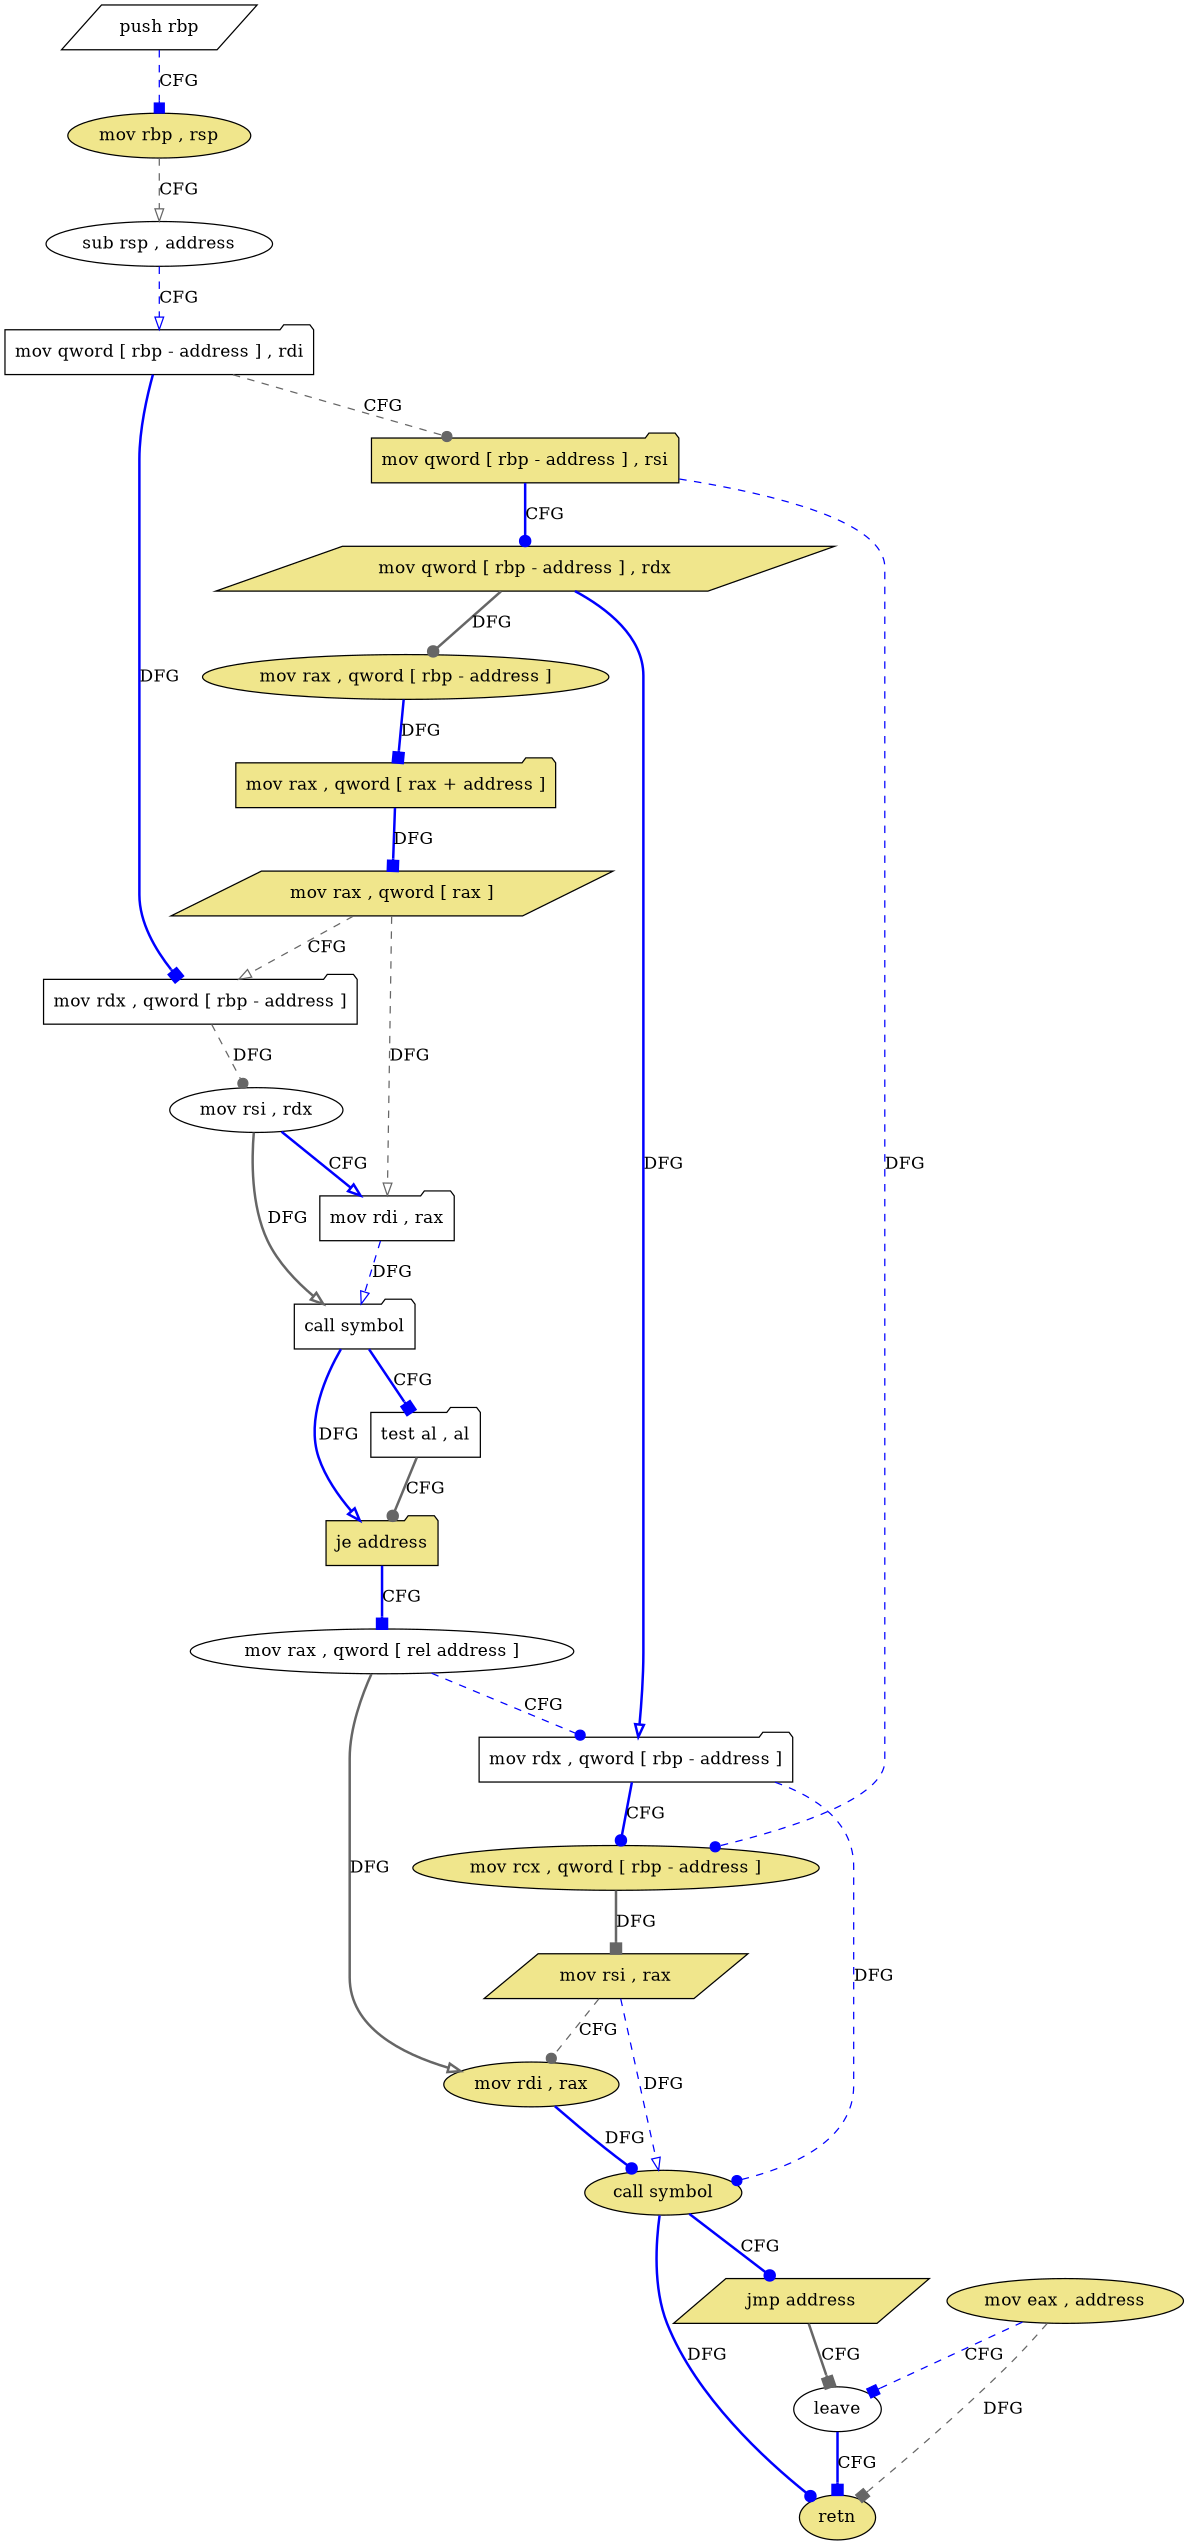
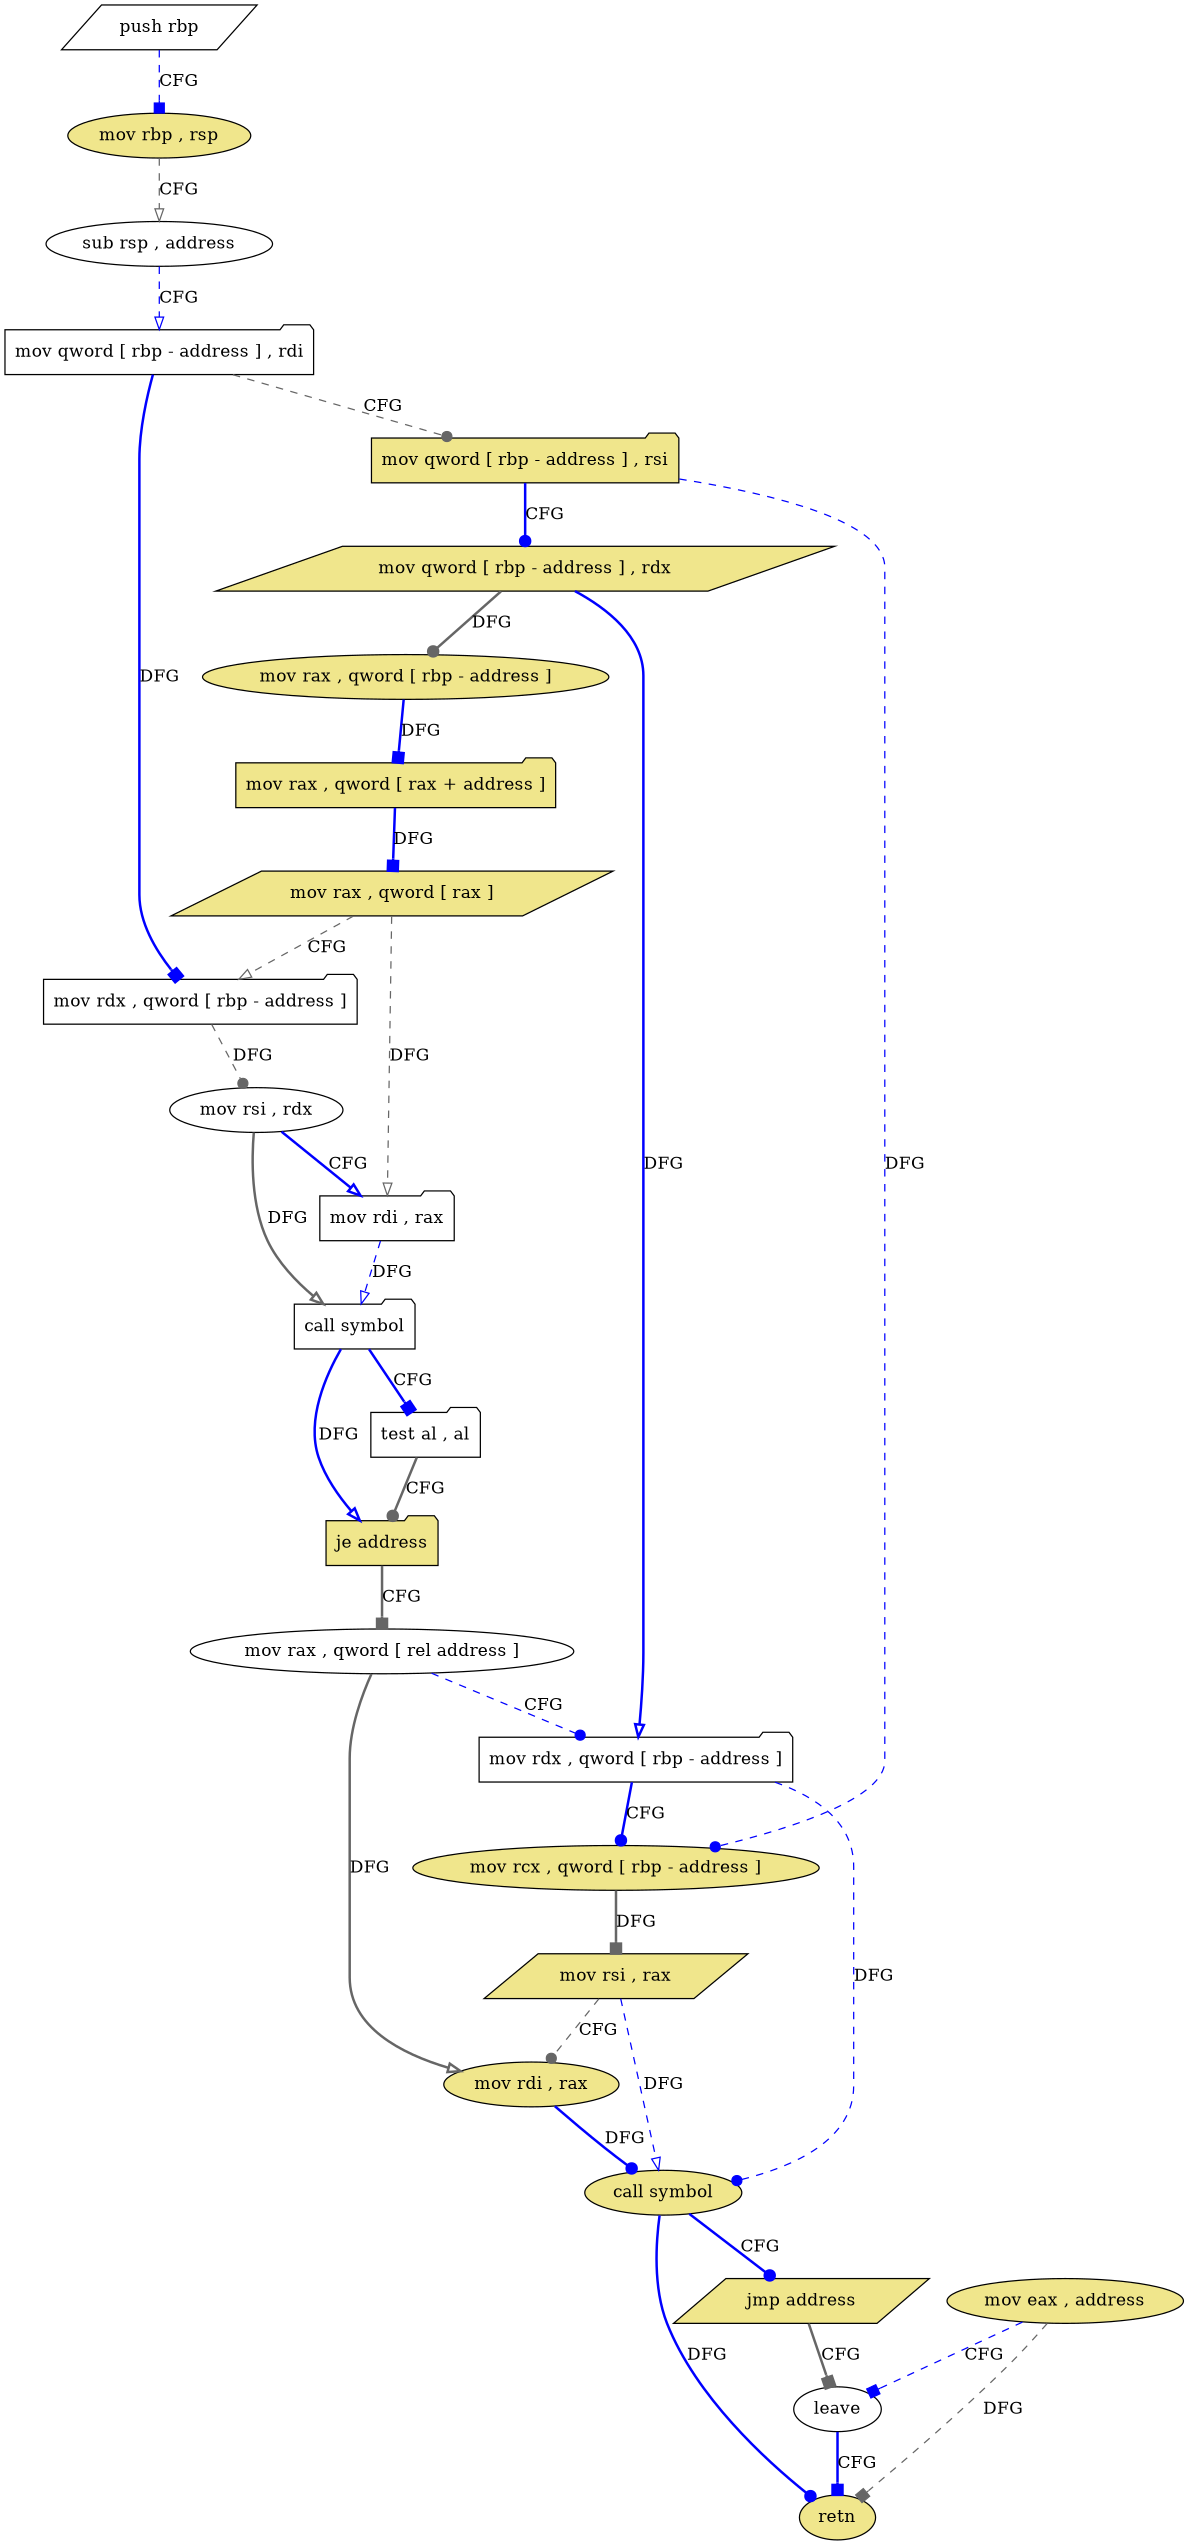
edge "je address" -> "mov rax , qword [ rel address ]": color blue -> gray40
